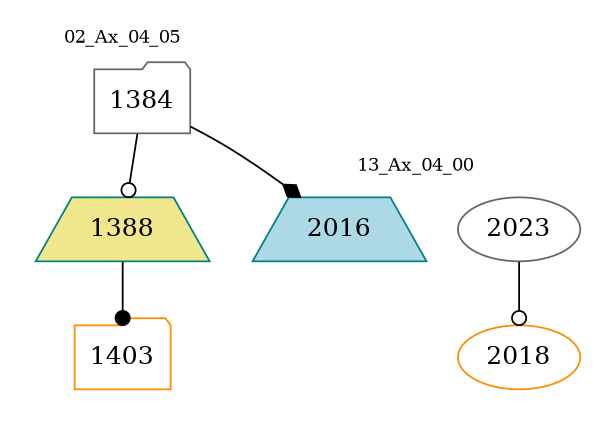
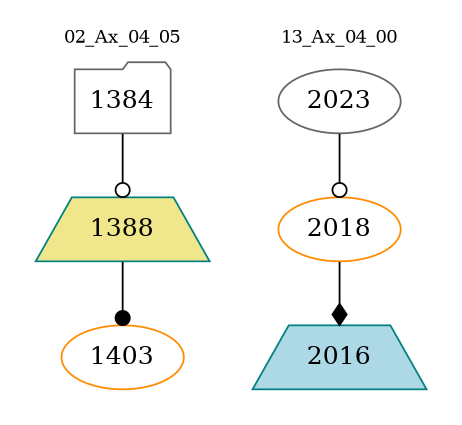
edge "1384" -> "2016": now "2018" -> "2016"
node "1403": shape folder -> ellipse
